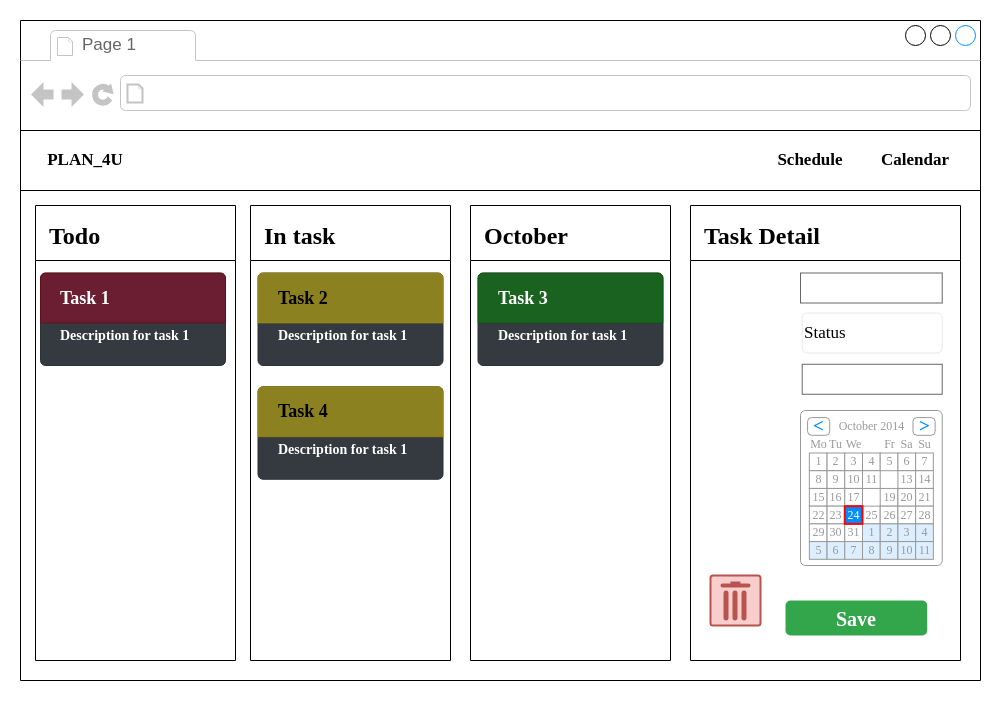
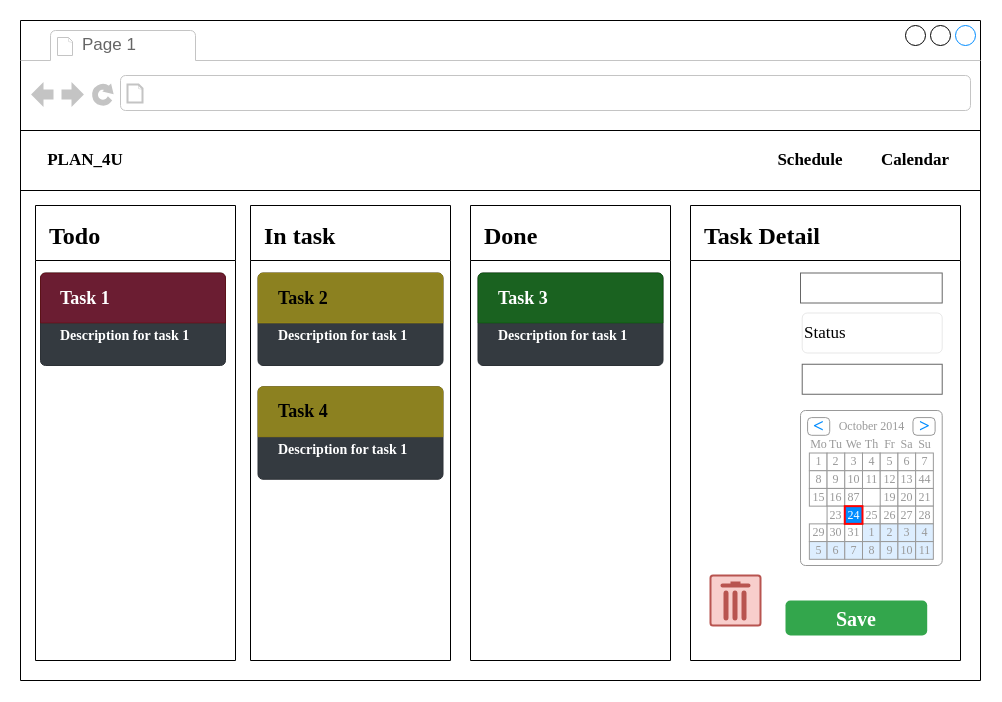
node "October": label "October" -> "Done"
node "Th": added
node "12": added
node "14": label "14" -> "44"
node "17": label "17" -> "87"
node "22": removed
